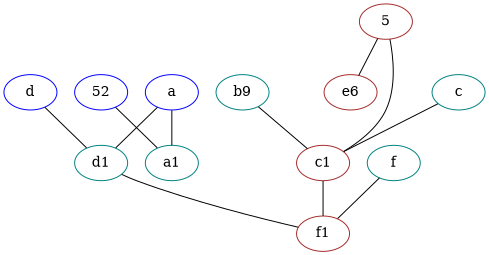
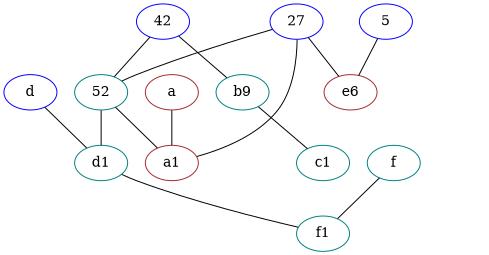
node "42": added
node "27": added
node "5": color brown -> blue
node "52": color blue -> teal
node "a": color blue -> brown
node "c": removed
edge "5" -- "c1": removed
edge "a" -- "d1": now "52" -- "d1"
node "a1": color teal -> brown
node "c1": color brown -> teal
edge "c1" -- "f1": removed
node "f1": color brown -> teal
